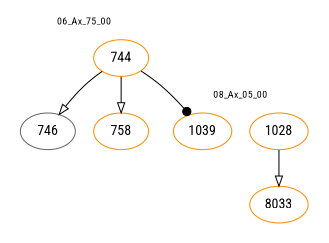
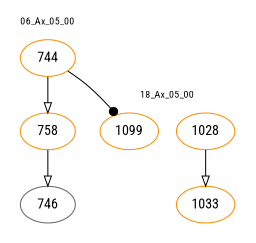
cluster "06_Ax_75_00": label "06_Ax_75_00" -> "06_Ax_05_00"
edge "744" -> "746": now "758" -> "746"
cluster "08_Ax_05_00": label "08_Ax_05_00" -> "18_Ax_05_00"
node "1039": label "1039" -> "1099"
node "8033": label "8033" -> "1033"
